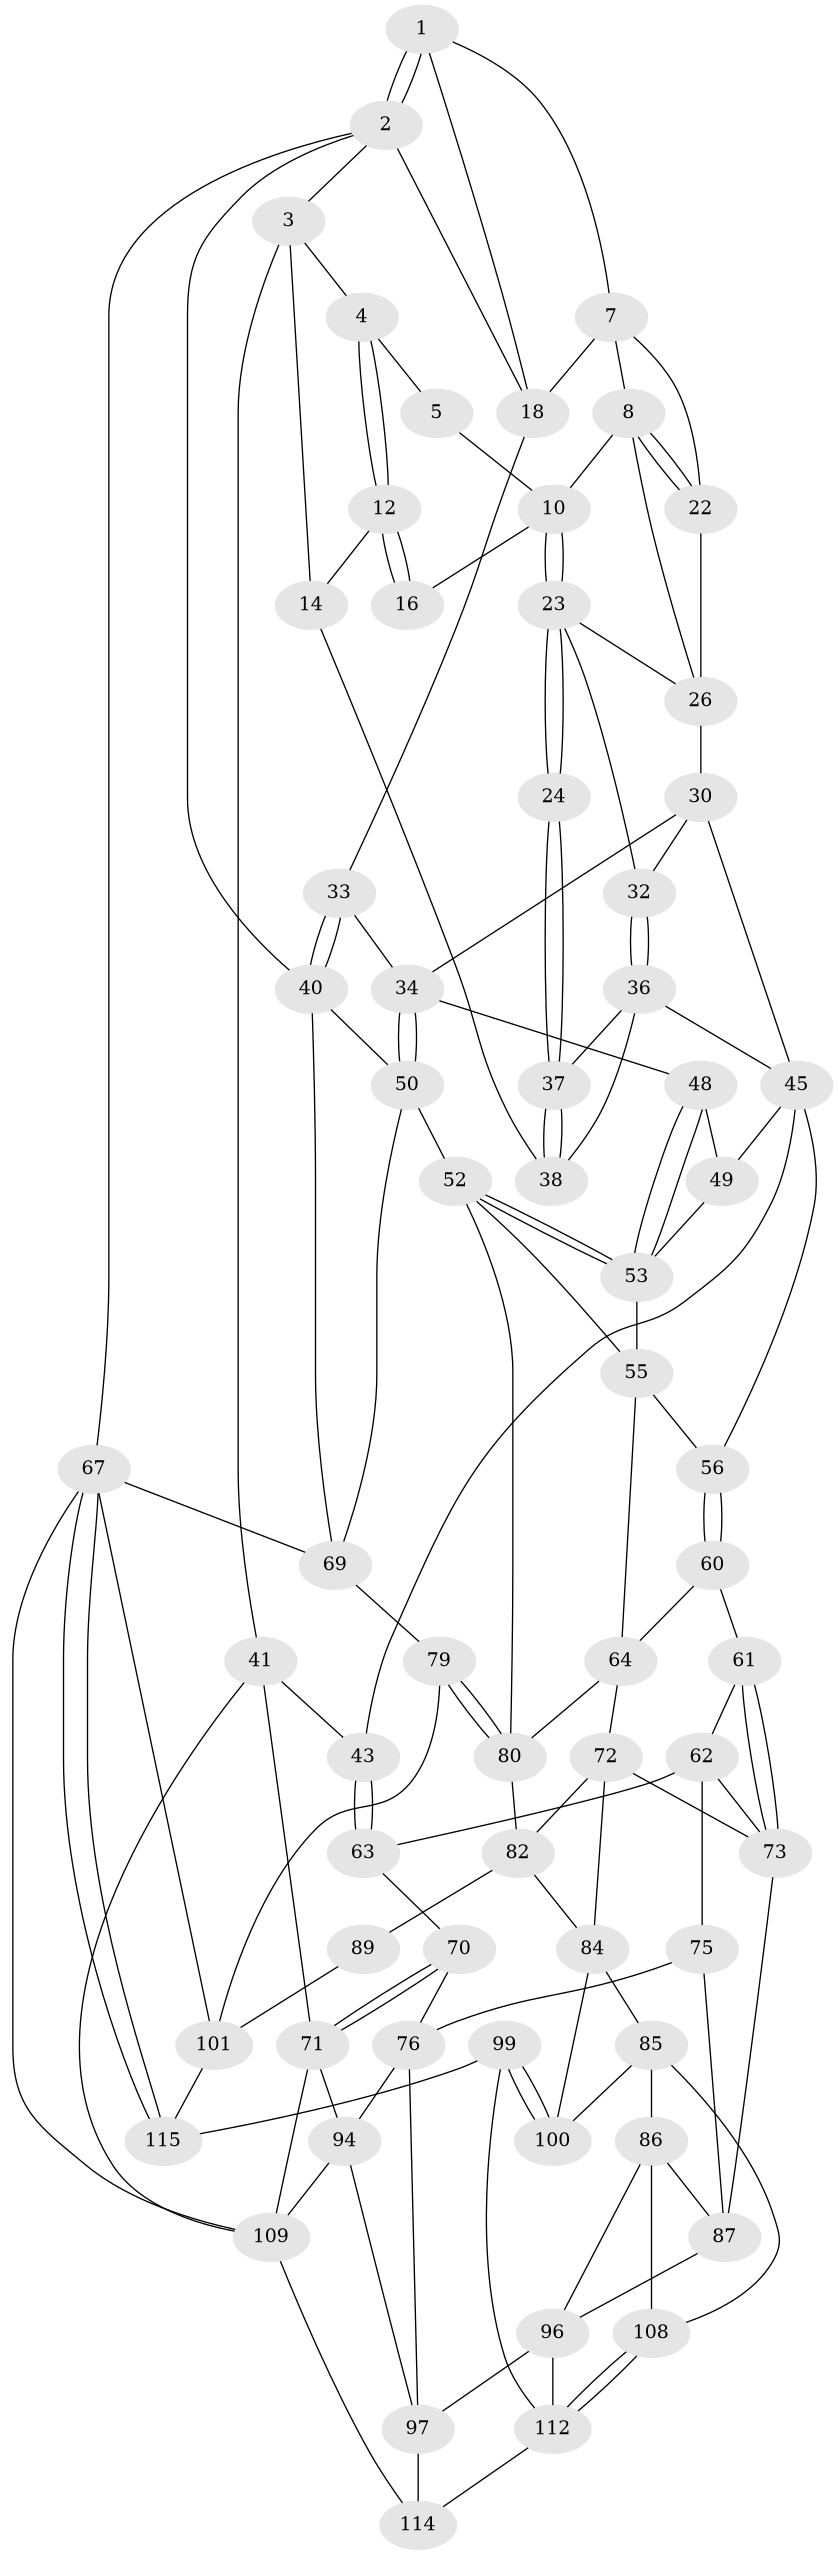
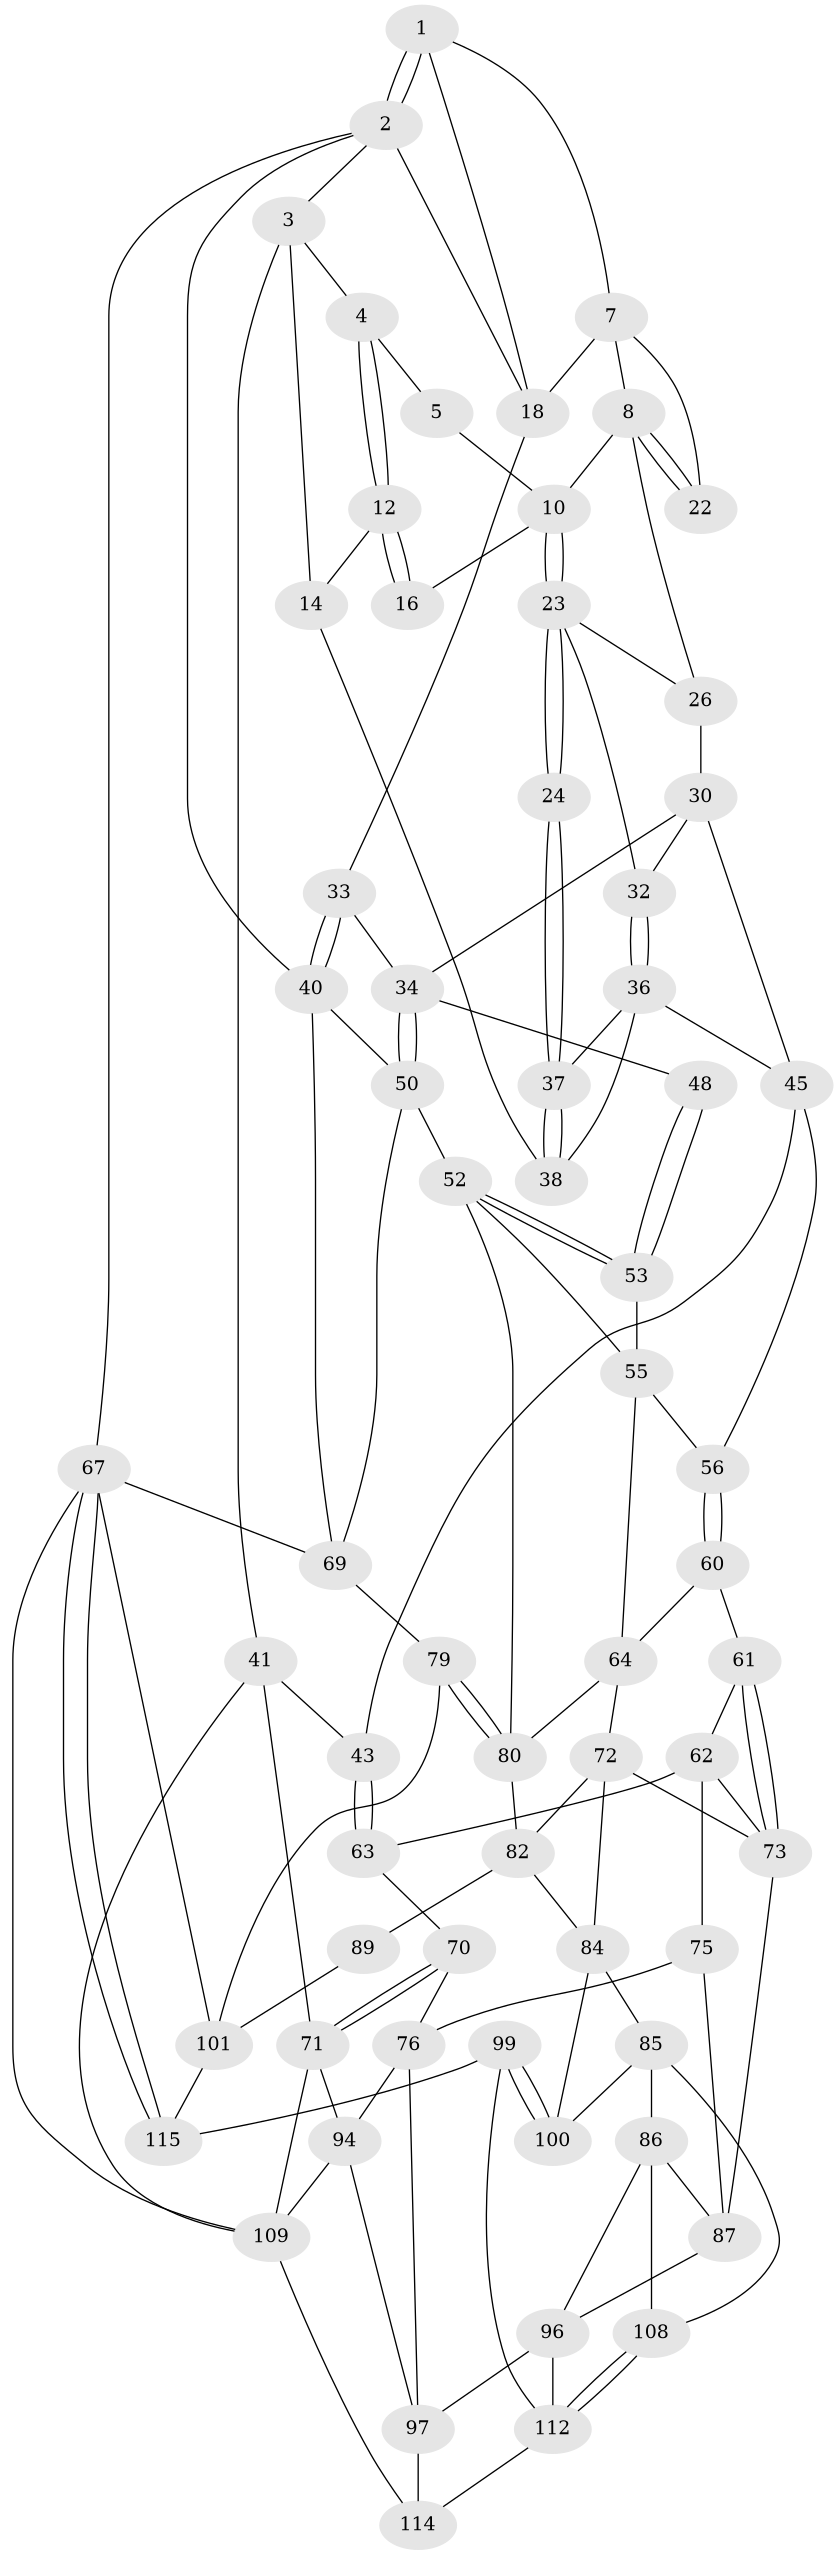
edge "22" -- "26": removed
node "49": removed
